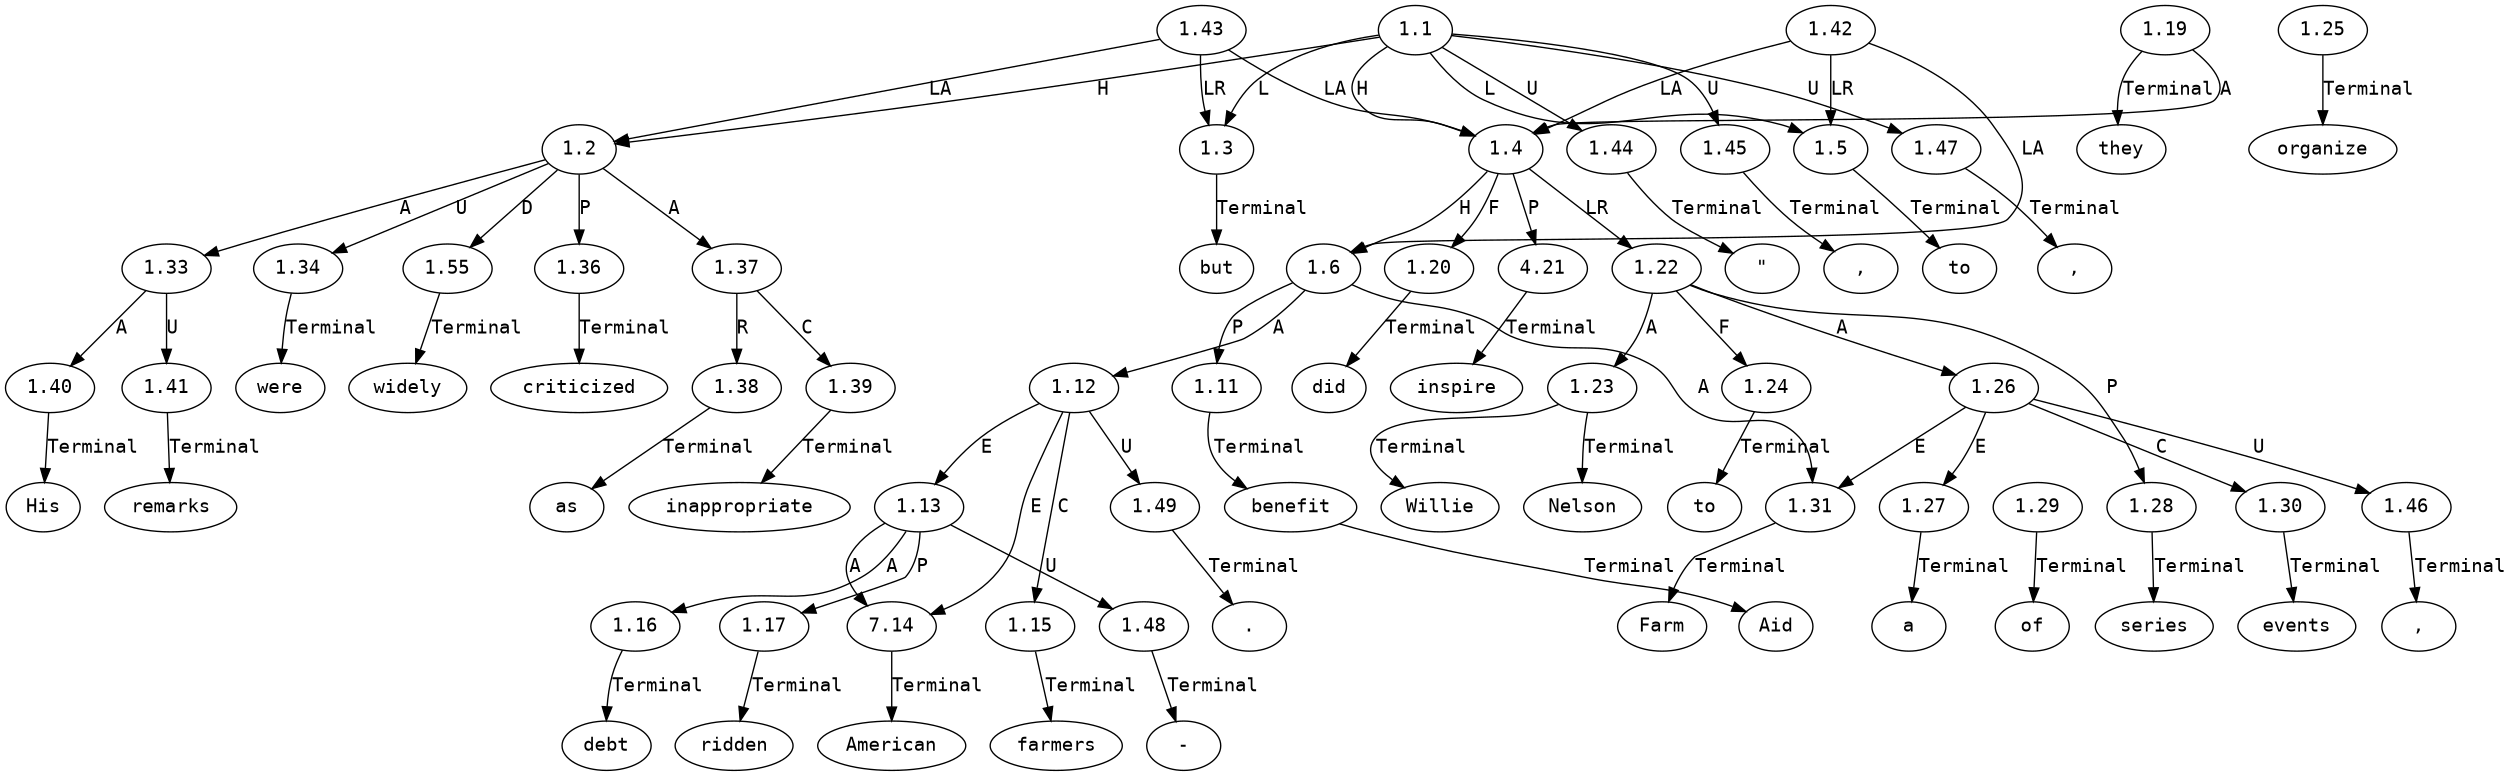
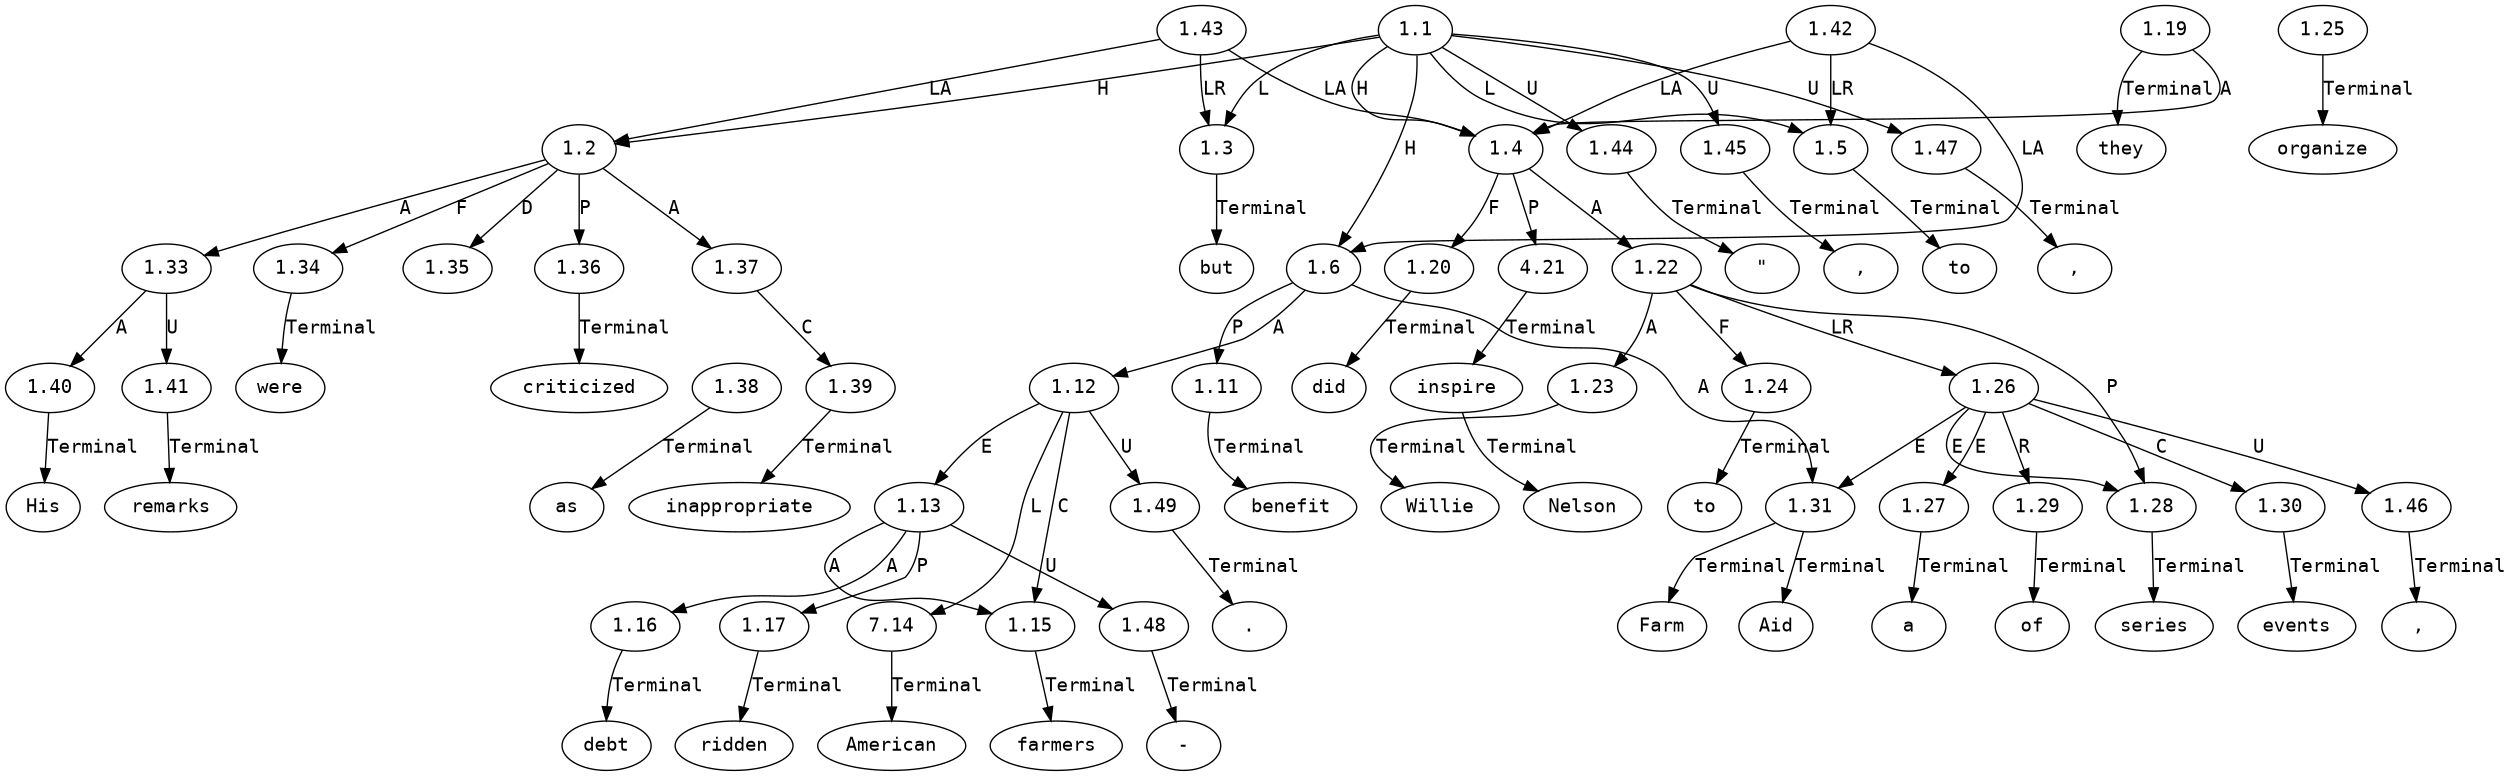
edge "1.2" -> "1.34": label "U" -> "F"
edge "1.4" -> "1.22": label "LR" -> "A"
edge "1.4" -> "1.6": now "1.1" -> "1.6"
node "1.55": label "1.55" -> "1.35"
edge "1.37" -> "1.38": removed, label "R"
edge "1.22" -> "1.26": label "A" -> "LR"
node "widely": removed
edge "1.23" -> "Nelson": now "inspire" -> "Nelson"
edge "1.26" -> "1.29": added, label "R"
edge "1.26" -> "1.28": added, label "E"
edge "1.12" -> "7.14": label "E" -> "L"
edge "1.13" -> "7.14": now "1.13" -> "1.15"
edge "benefit" -> "Aid": now "1.31" -> "Aid"
